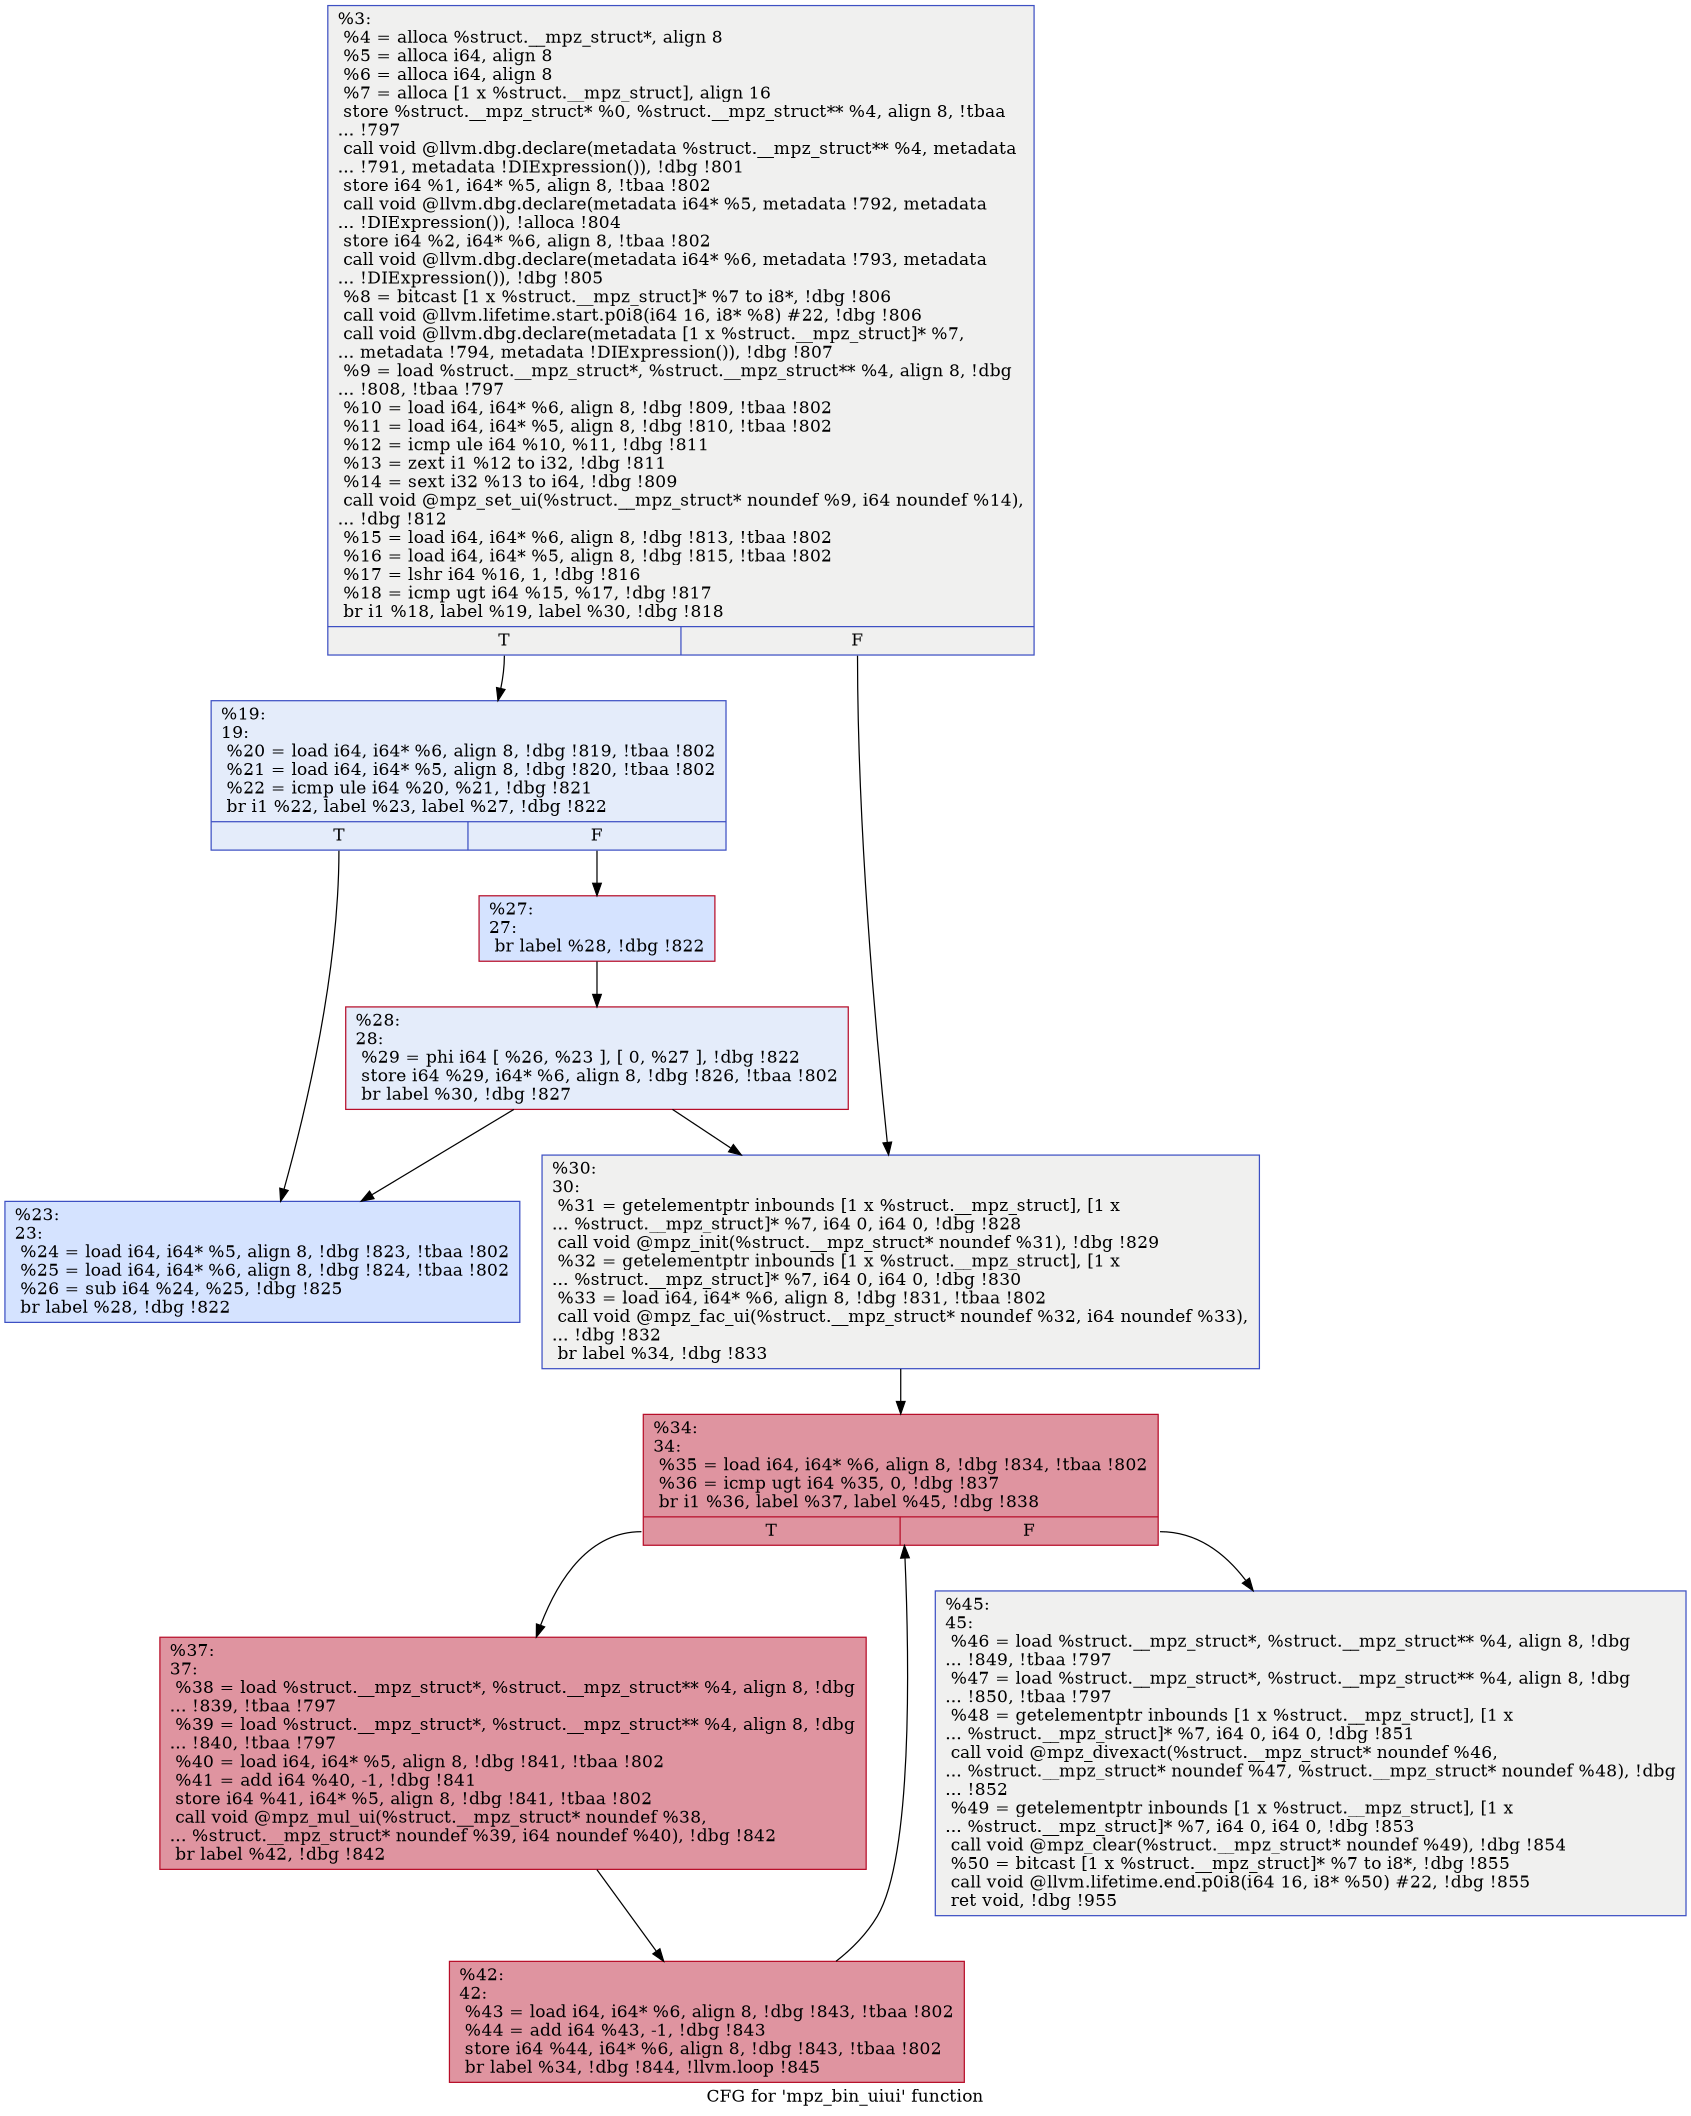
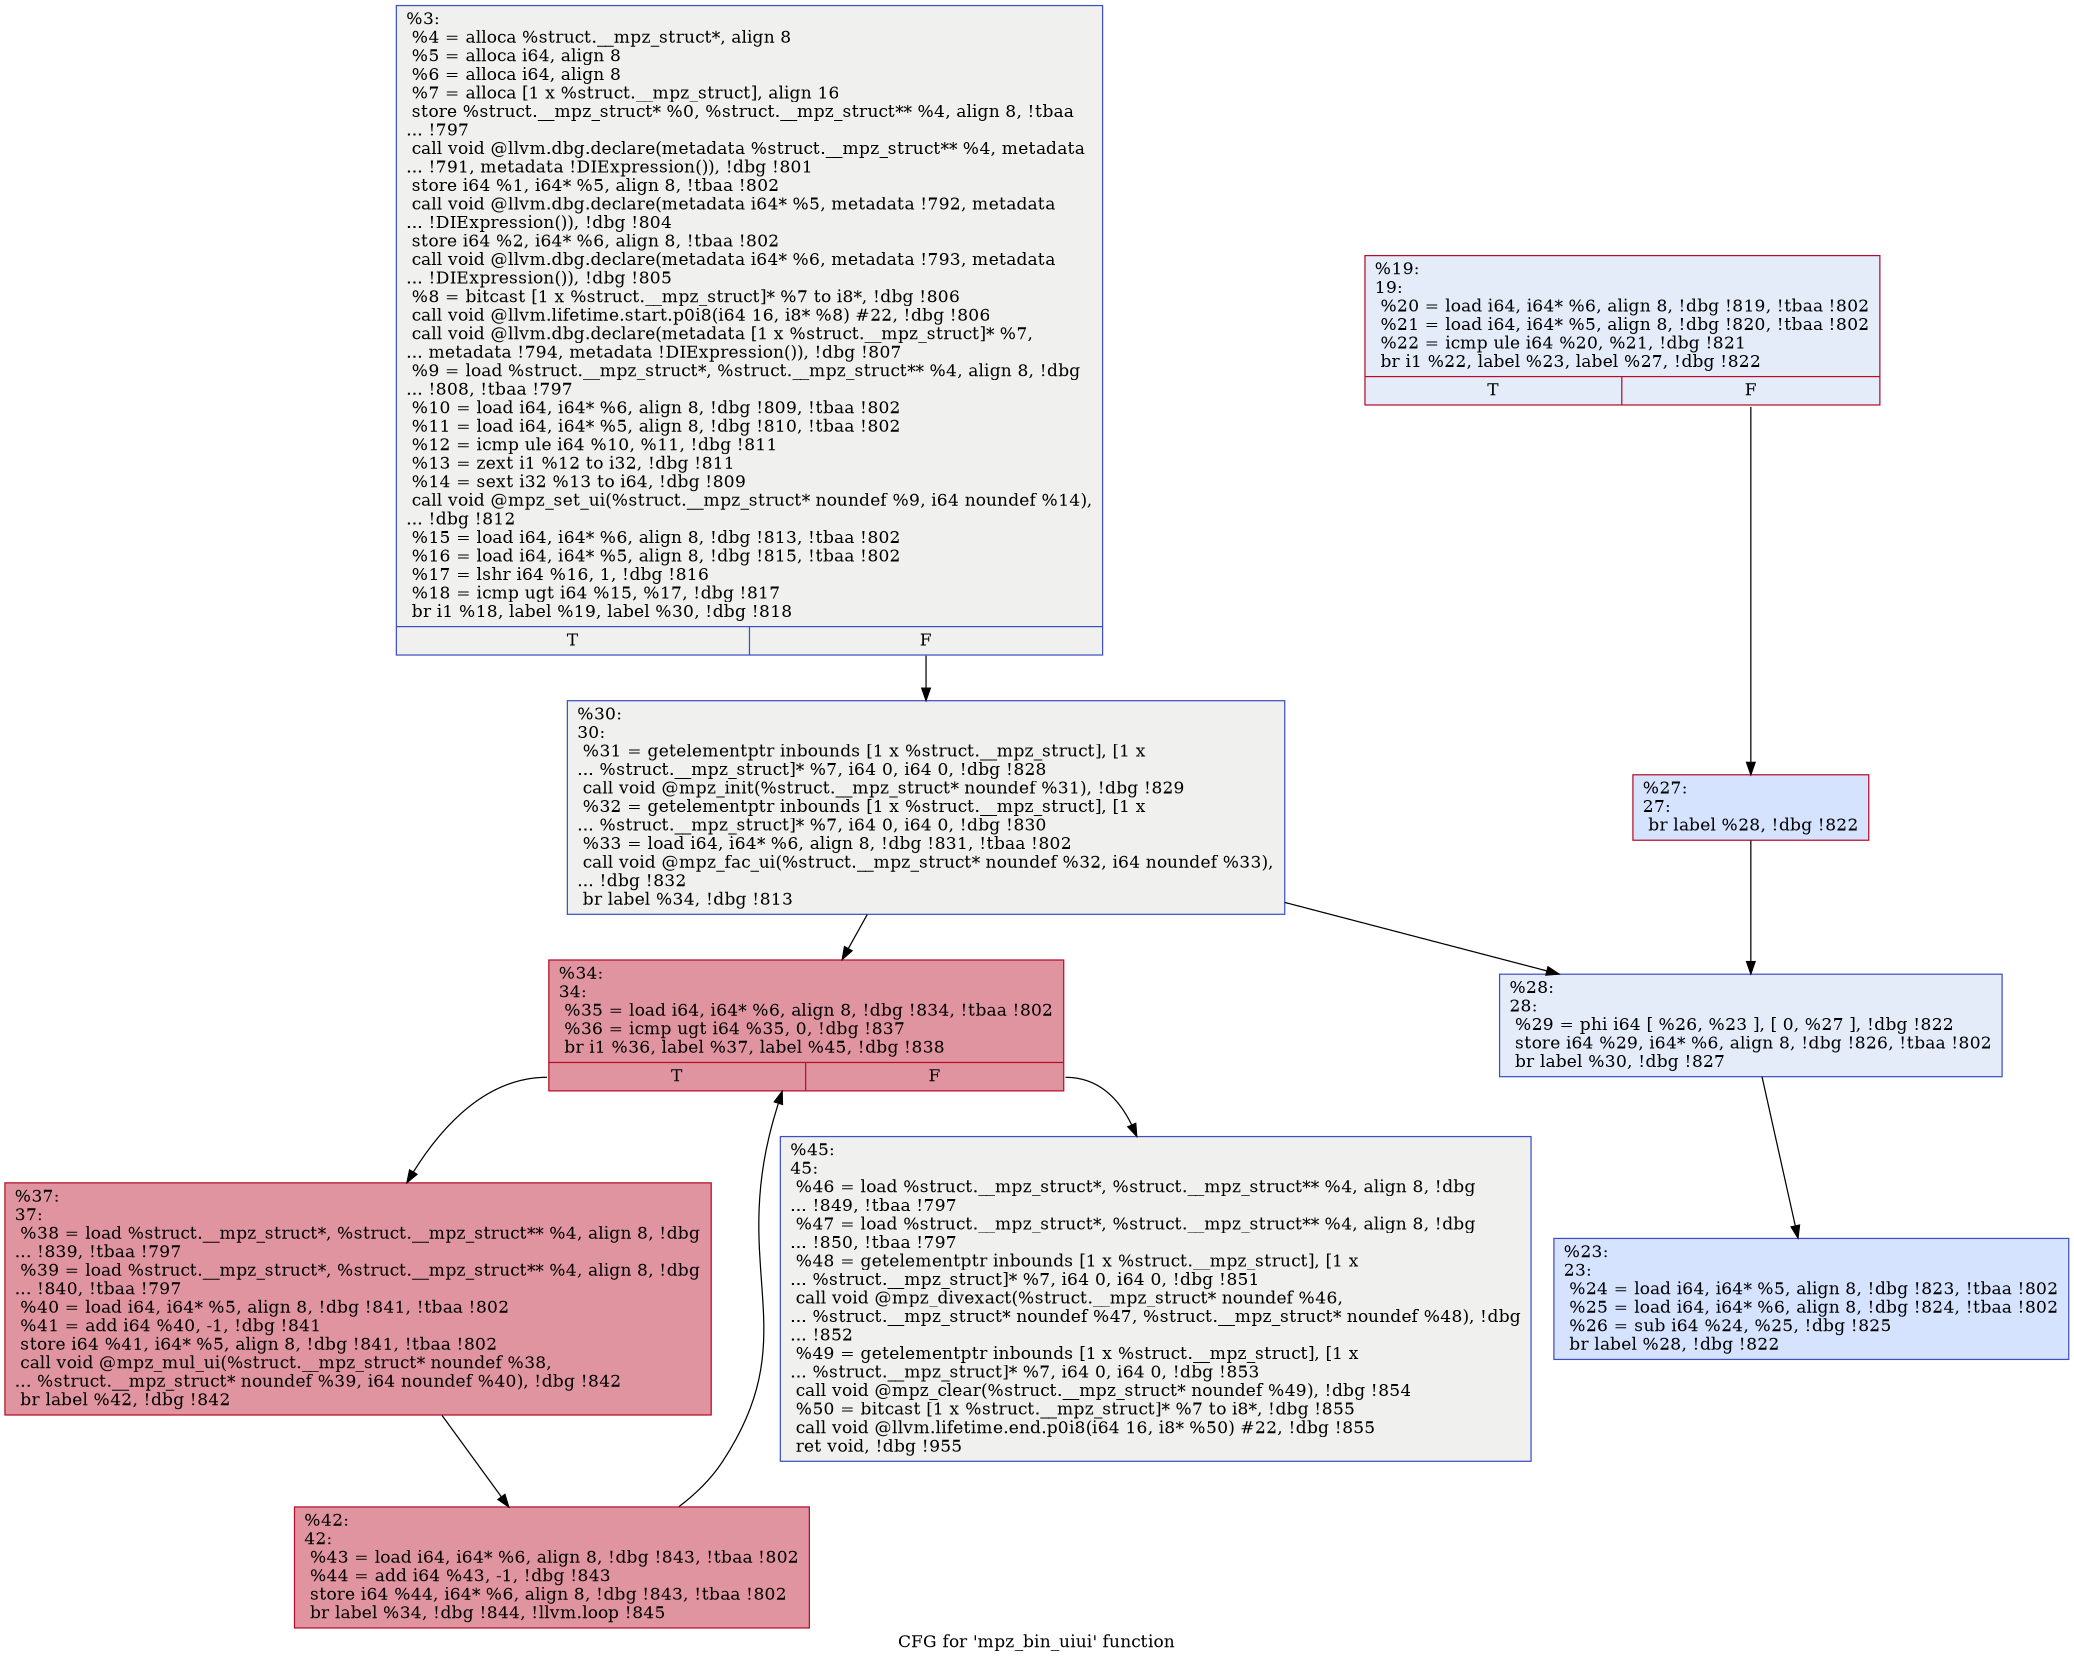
node "%3:": text "... !DIExpression()), !alloca !804" -> "... !DIExpression()), !dbg !804"
edge "%3:" -> "%19:": removed
node "%19:": color #3d50c3ff -> #b70d28ff
edge "%19:" -> "%23:": removed
node "%28:": color #b70d28ff -> #3d50c3ff
edge "%28:" -> "%30:": reversed
node "%30:": text "br label %34, !dbg !833" -> "br label %34, !dbg !813"
